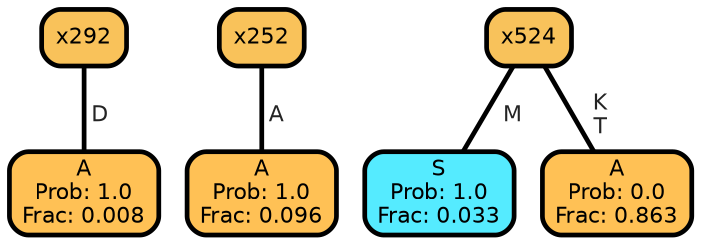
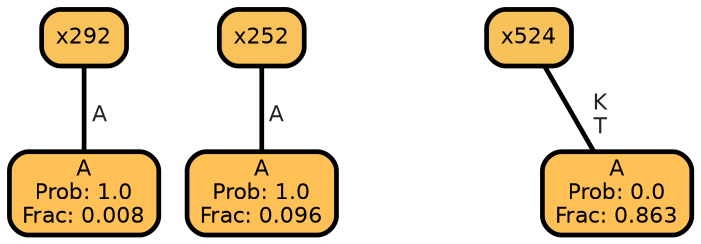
edge "x292" -- "A Prob: 1.0 Frac: 0.008": label " D" -> " A"
node "S Prob: 1.0 Frac: 0.033": removed
